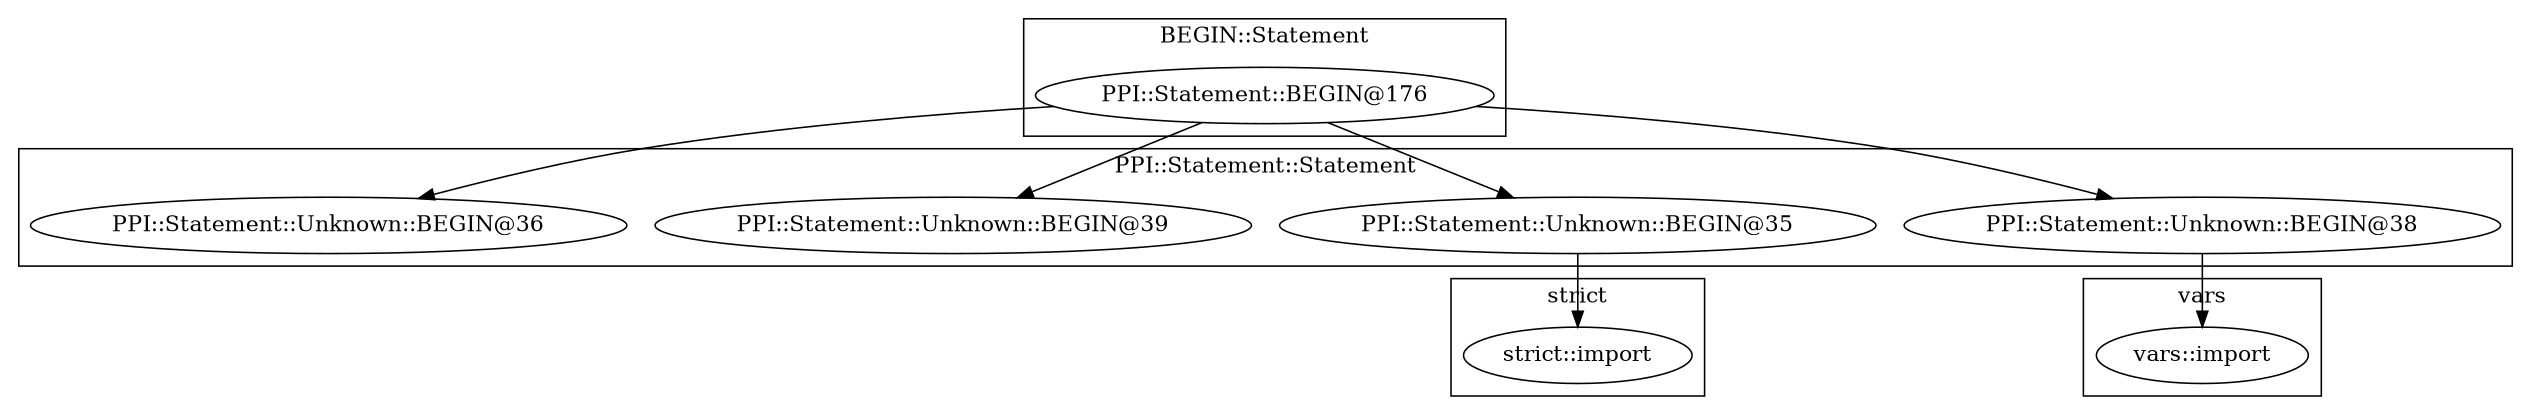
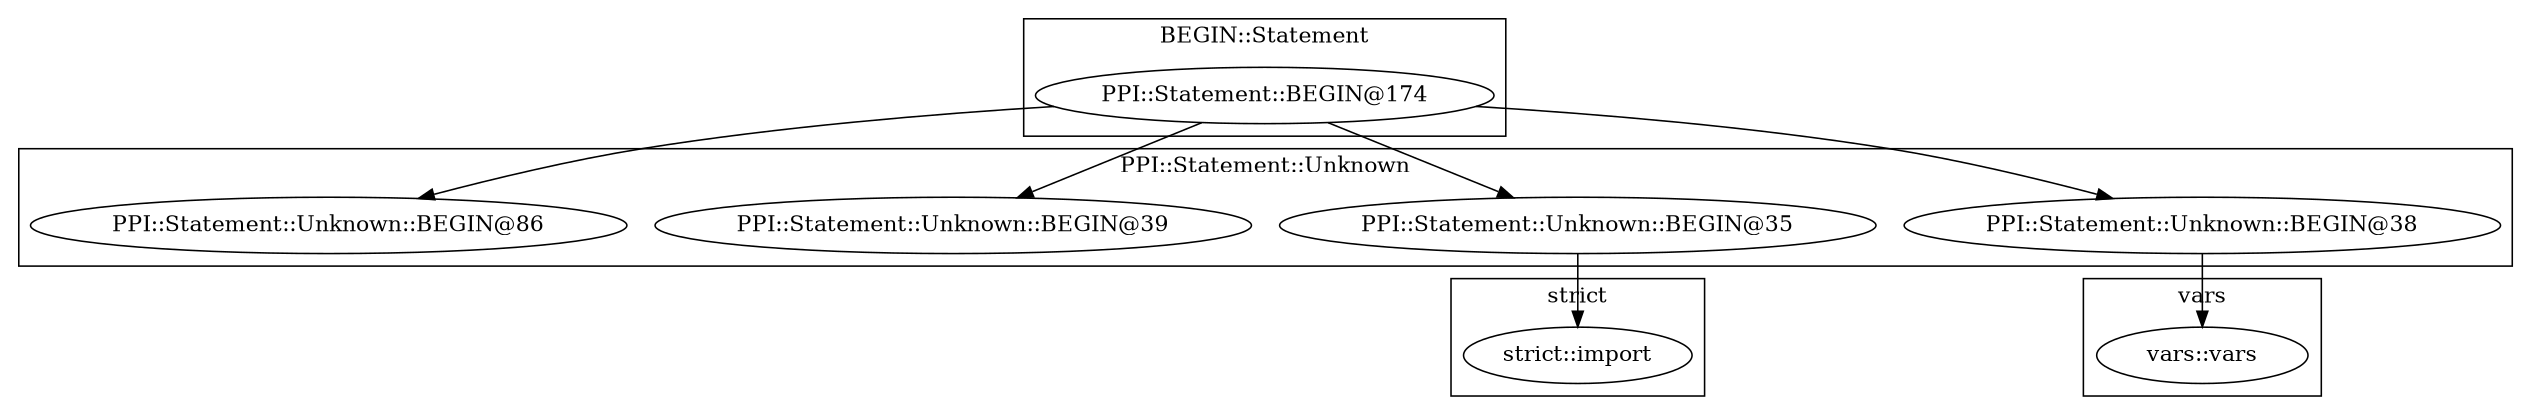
node "PPI::Statement::BEGIN@176": label "PPI::Statement::BEGIN@176" -> "PPI::Statement::BEGIN@174"
cluster "PPI::Statement::Statement": label "PPI::Statement::Statement" -> "PPI::Statement::Unknown"
node "PPI::Statement::Unknown::BEGIN@36": label "PPI::Statement::Unknown::BEGIN@36" -> "PPI::Statement::Unknown::BEGIN@86"
node "vars::import": label "vars::import" -> "vars::vars"
